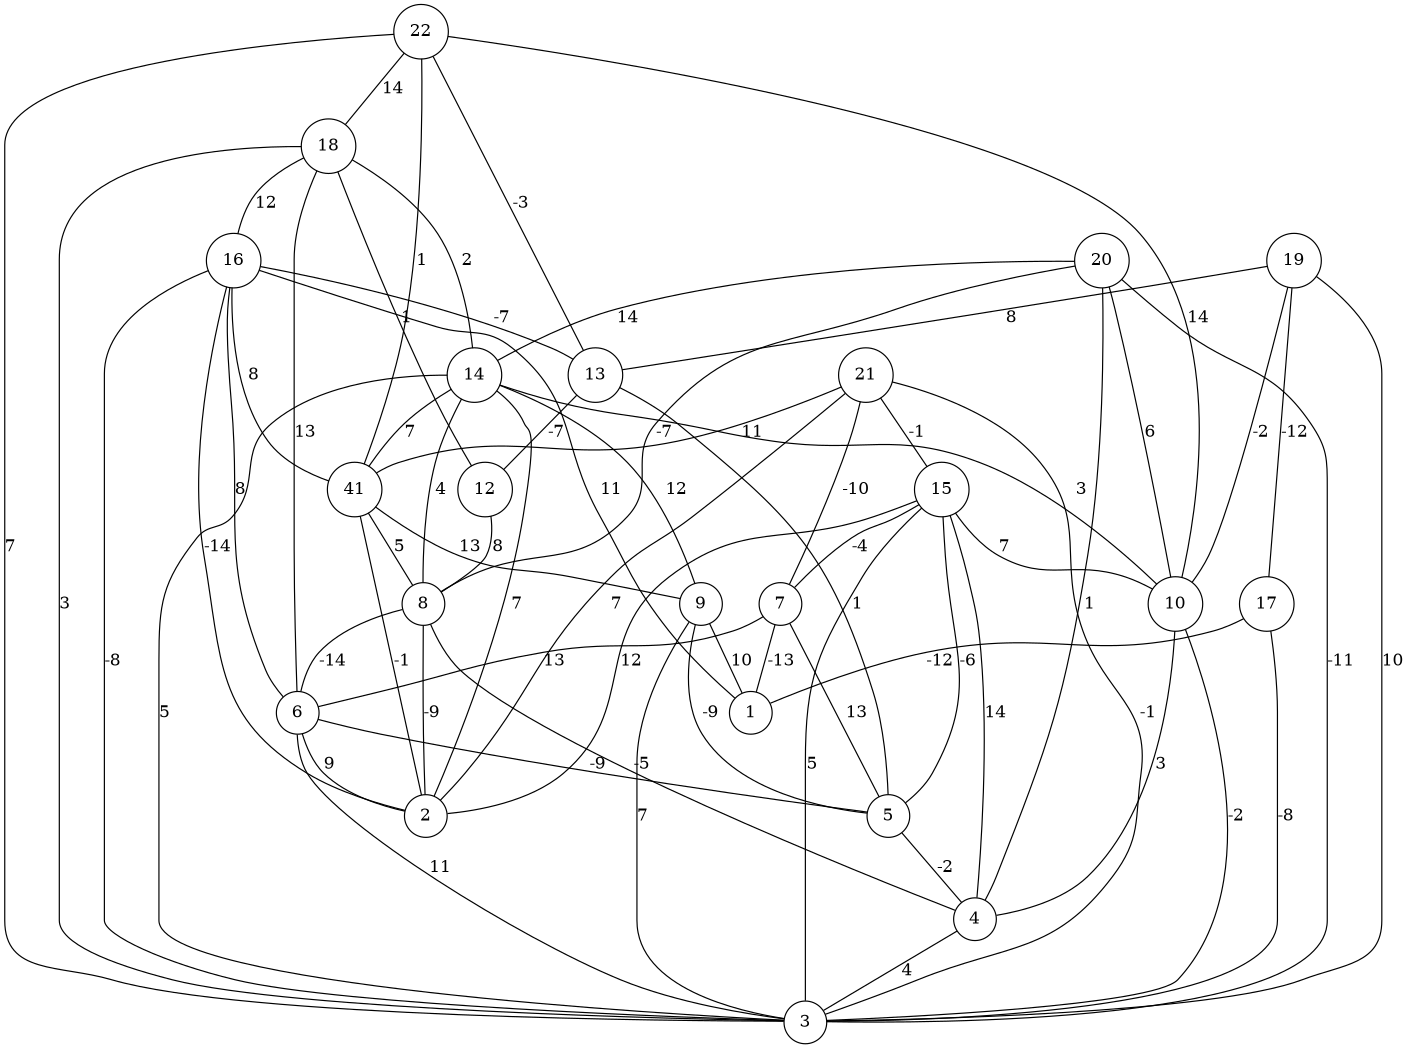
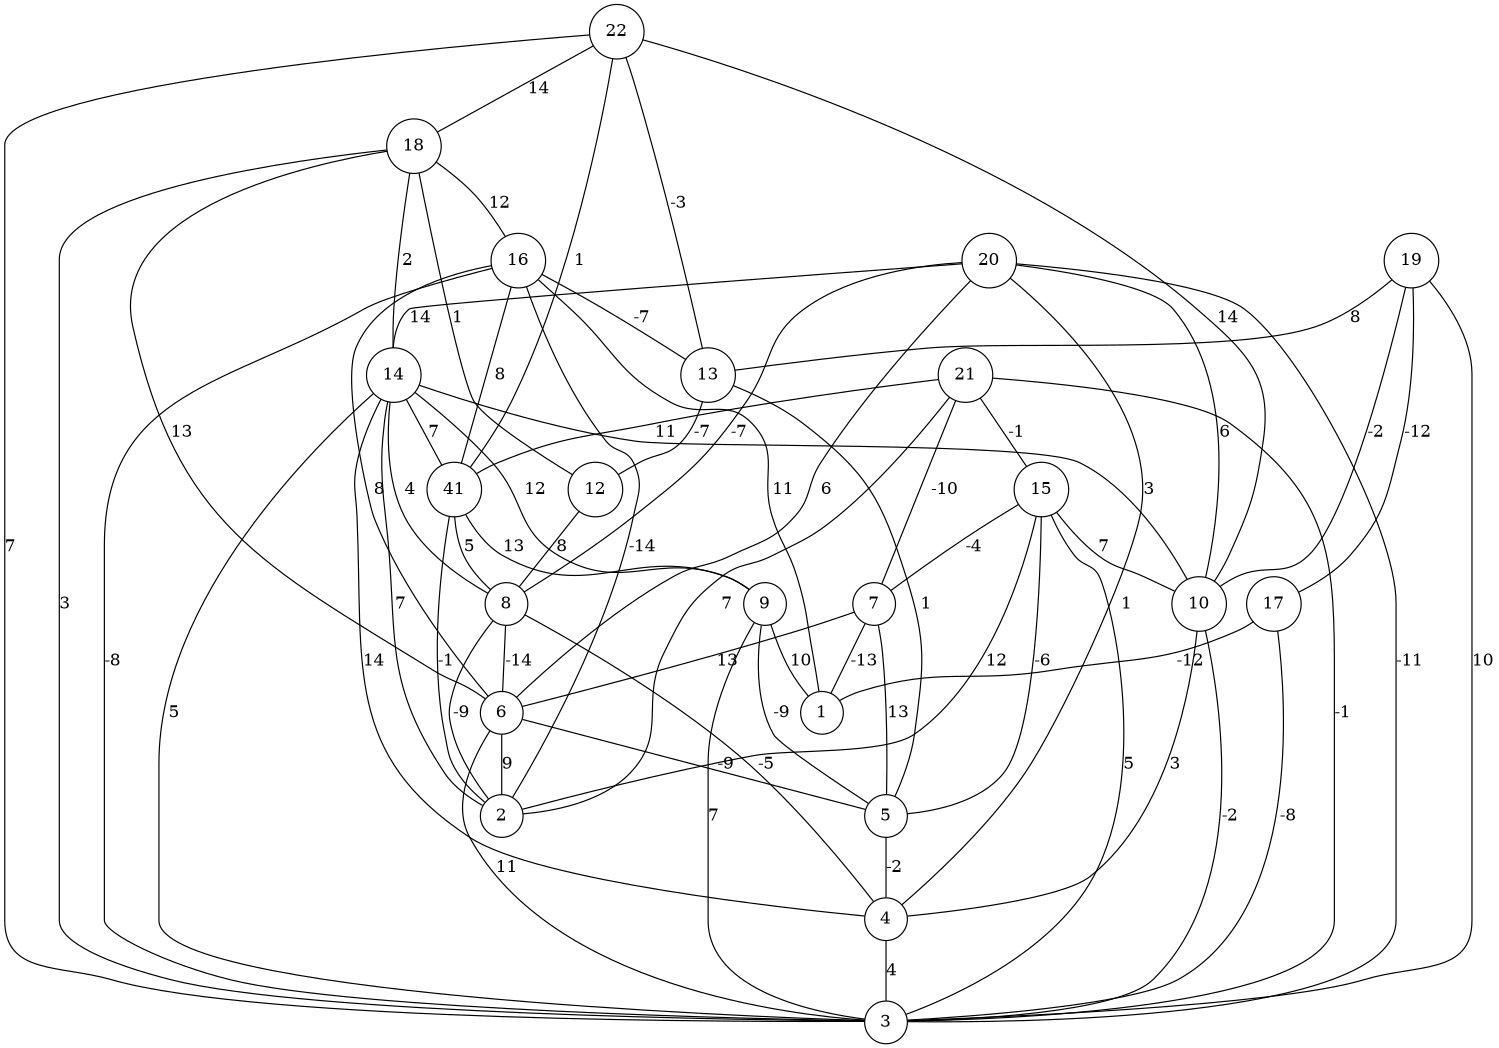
edge "20" -- "6": added, label "6"
edge "15" -- "4": now "14" -- "4"
